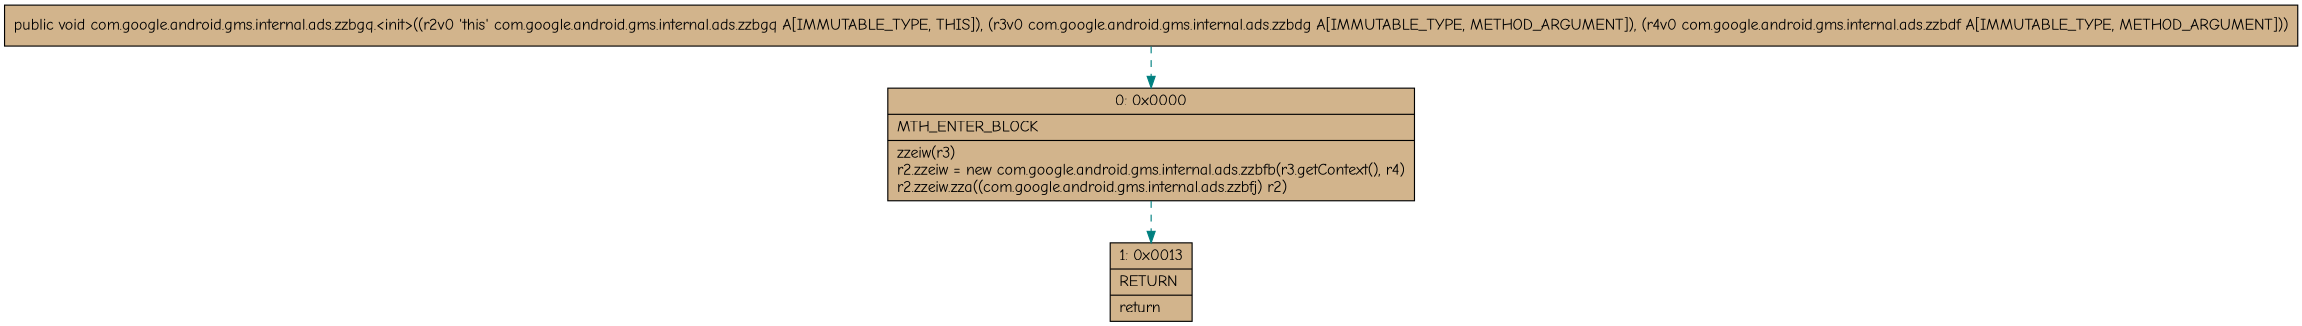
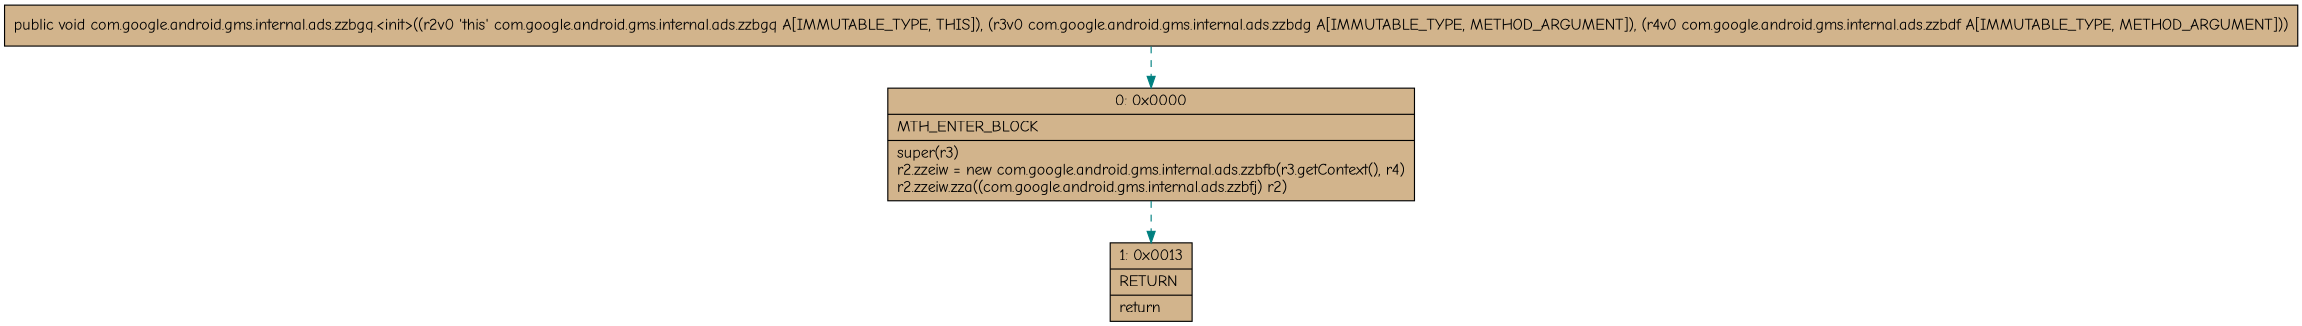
node "0: 0x0000": text "zzeiw(r3)" -> "super(r3)"
